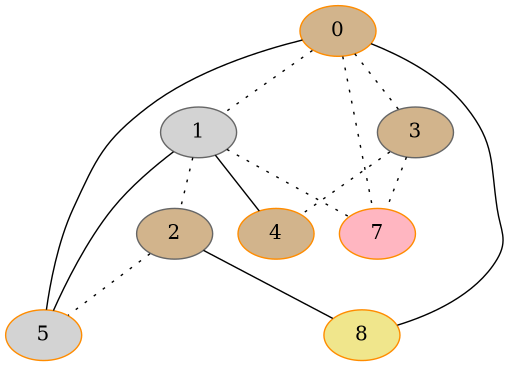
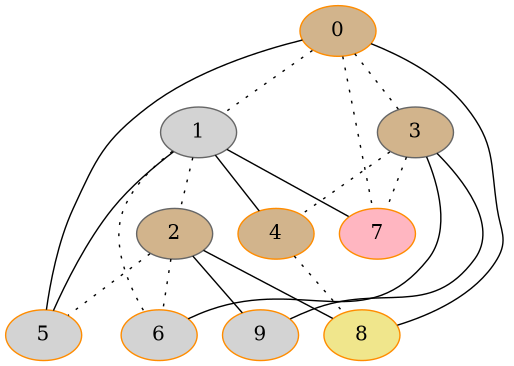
edge "1" -- "7": style dotted -> solid
edge "4" -- "8": added
node "6": added
node "9": added
